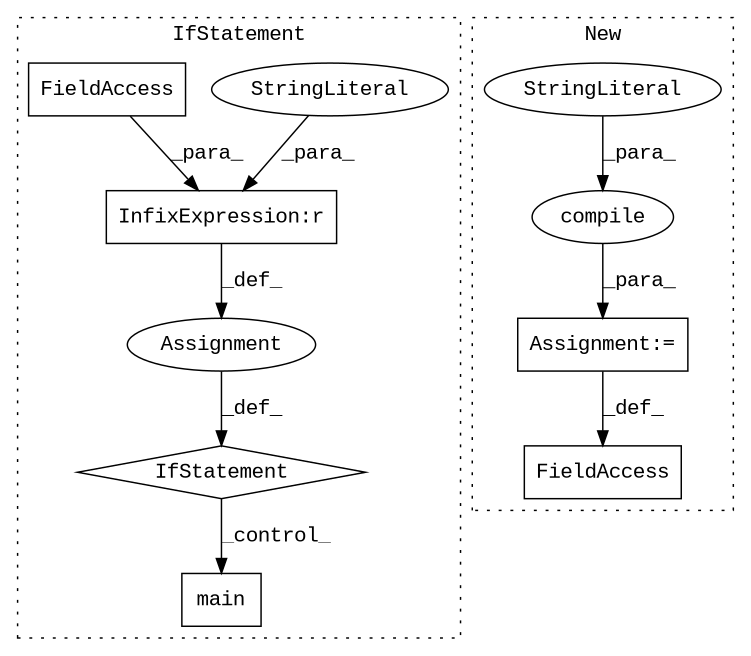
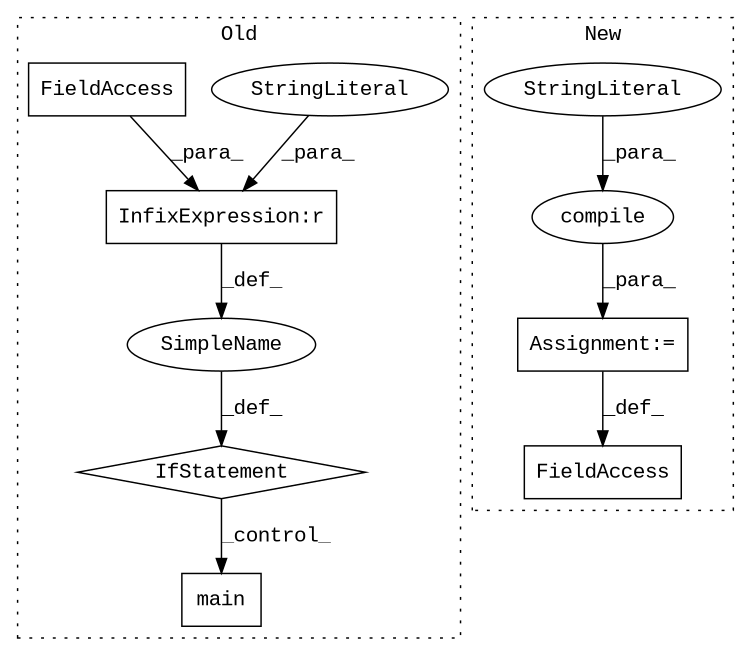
cluster "IfStatement": label "IfStatement" -> "Old"
node "Assignment": label "Assignment" -> "SimpleName"
